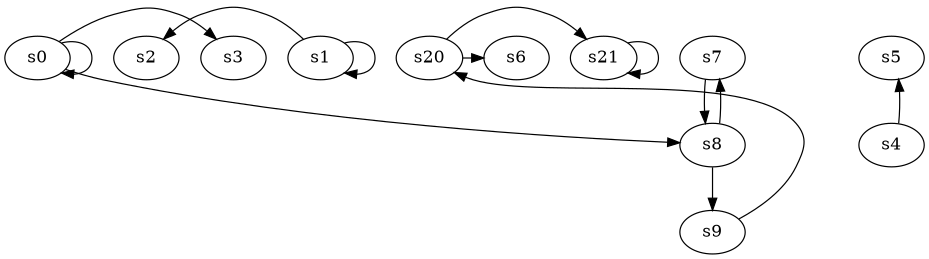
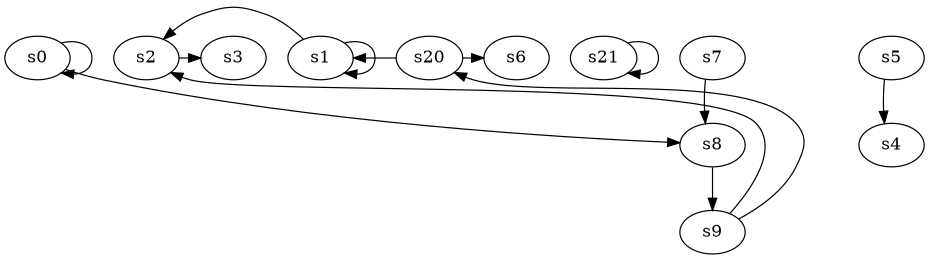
edge "s20" -> "s21": now "s20" -> "s1"
edge "s0" -> "s3": now "s2" -> "s3"
edge "s9" -> "s2": added
edge "s8" -> "s7": removed
edge "s4" -> "s5": reversed
